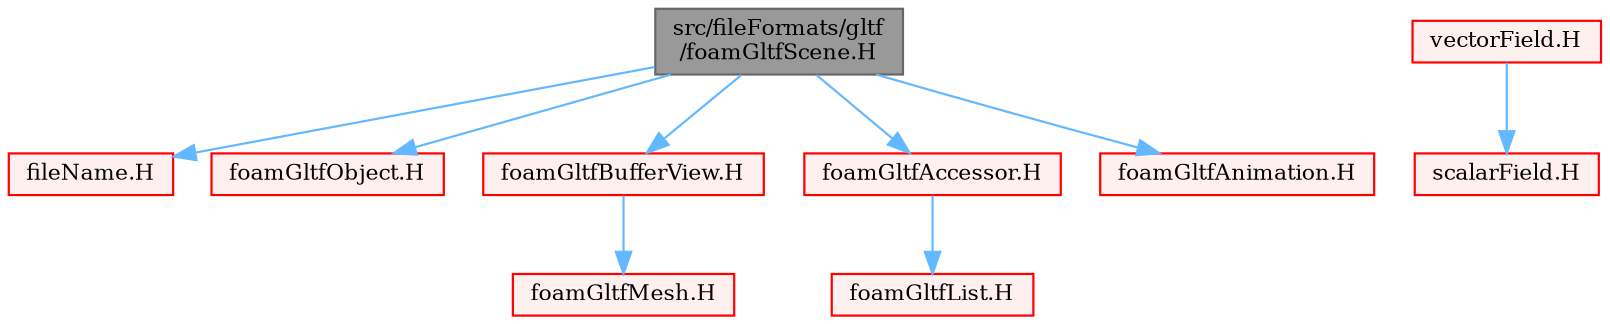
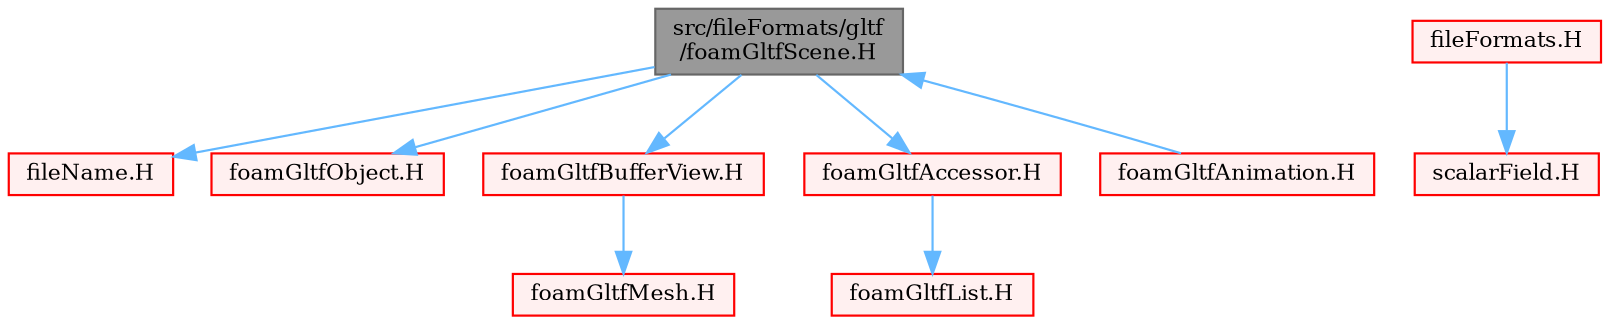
node "vectorField.H": label "vectorField.H" -> "fileFormats.H"
edge "src/fileFormats/gltf /foamGltfScene.H" -> "foamGltfAnimation.H": reversed
